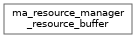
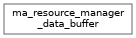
node "ma_resource_manager _resource_buffer": label "ma_resource_manager _resource_buffer" -> "ma_resource_manager _data_buffer"
